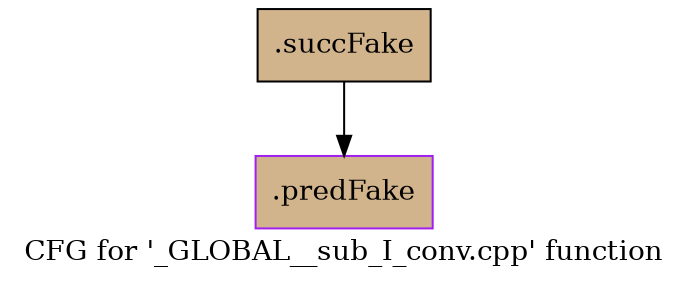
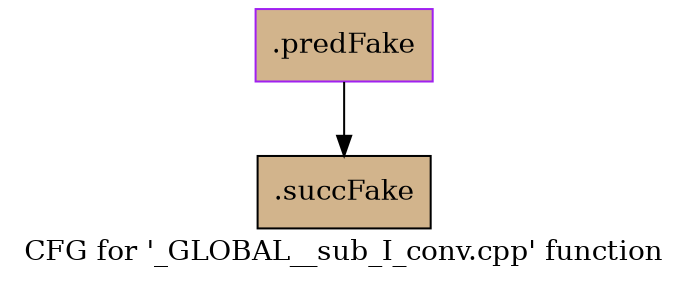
edge ".succFake" -> ".predFake": reversed
